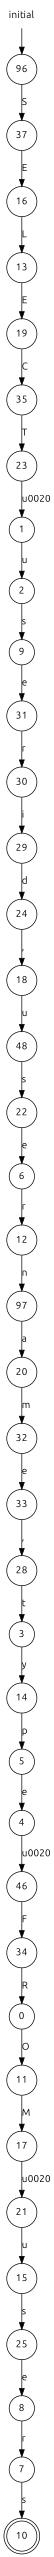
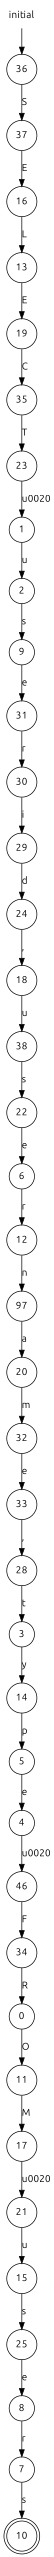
node "96": label "96" -> "36"
node "48": label "48" -> "38"
